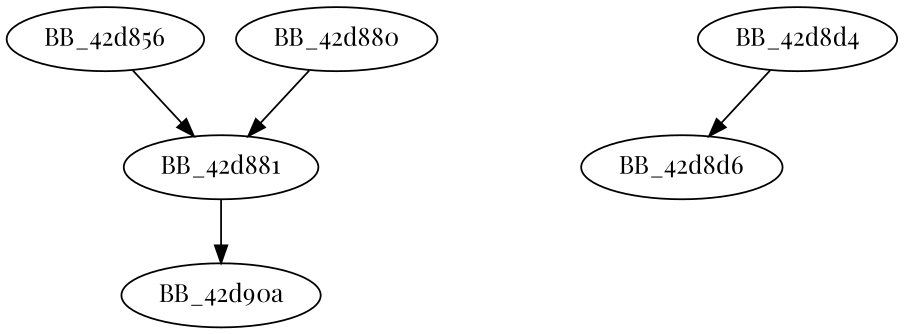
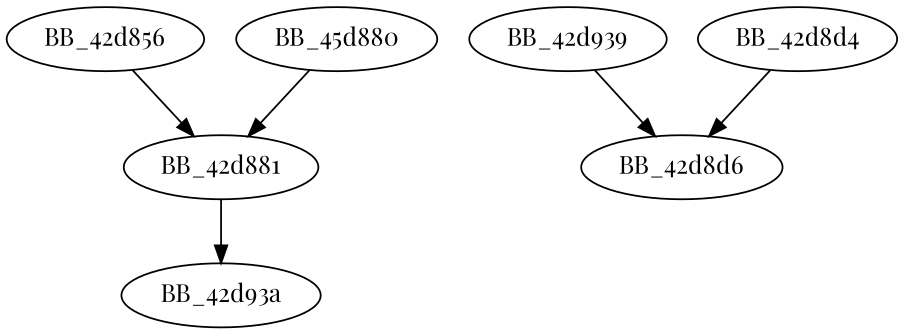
node "BB_42d880": label "BB_42d880" -> "BB_45d880"
node "BB_42d939": added
node "BB_42d90a": label "BB_42d90a" -> "BB_42d93a"
